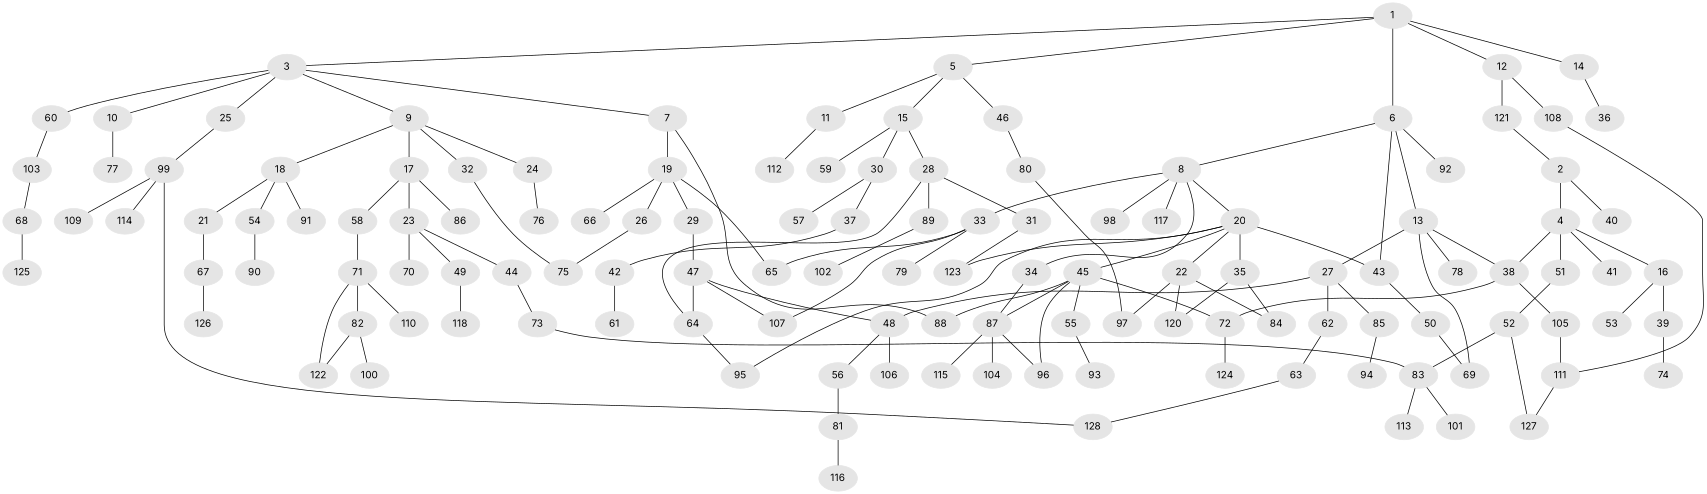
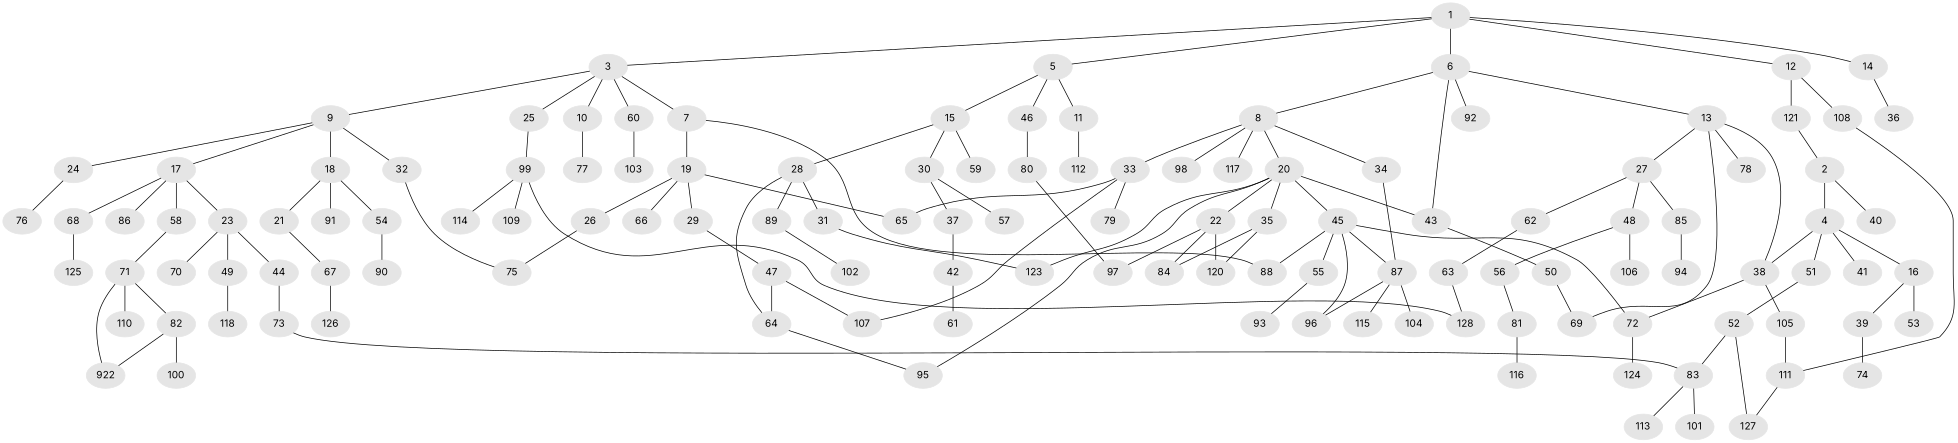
edge "103" -- "68": now "17" -- "68"
edge "47" -- "48": removed
node "122": label "122" -> "922"
